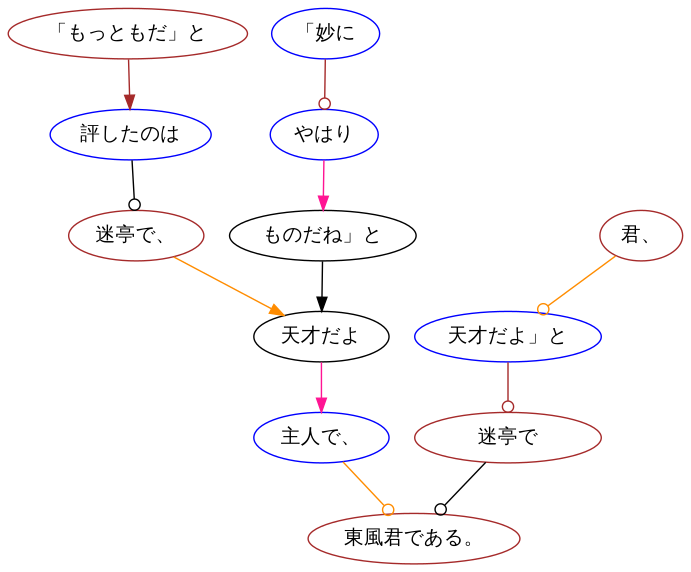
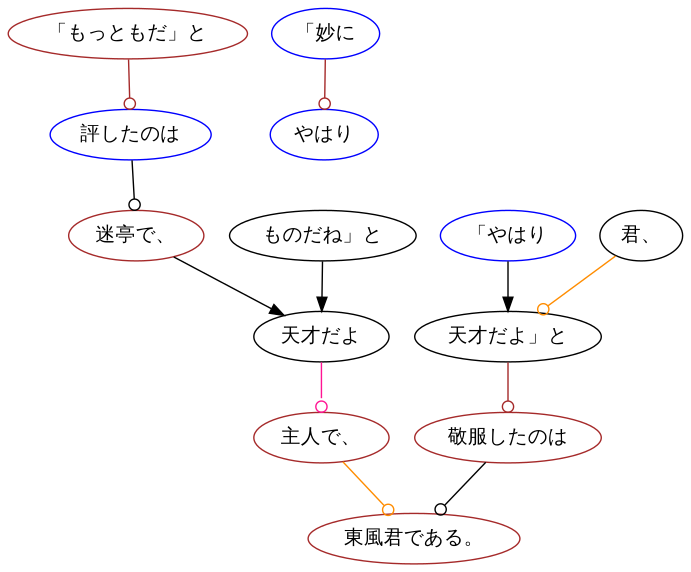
edge "「もっともだ」と" -> "評したのは": arrowhead normal -> odot
edge "やはり" -> "ものだね」と": removed
node "「やはり": added
node "君、": color brown -> black
edge "迷亭で、" -> "天才だよ": color darkorange -> black
node "天才だよ」と": color blue -> black
edge "天才だよ" -> "主人で、": arrowhead normal -> odot
node "主人で、": color blue -> brown
node "迷亭で": label "迷亭で" -> "敬服したのは"
